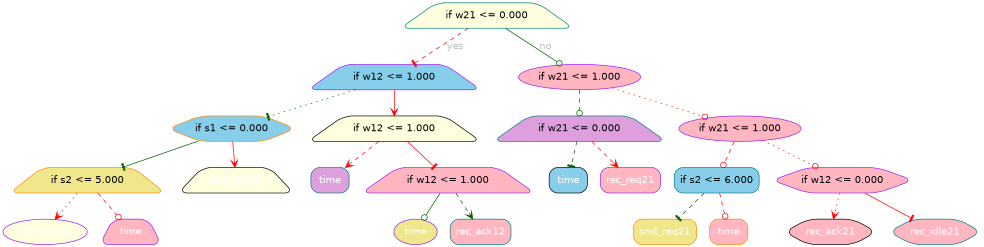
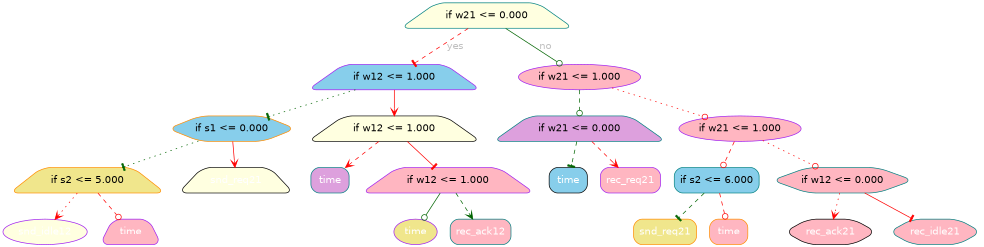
edge "if s1 <= 0.000" -> "if s2 <= 5.000": style solid -> dotted
node "if w12 <= 0.000": color purple -> teal
